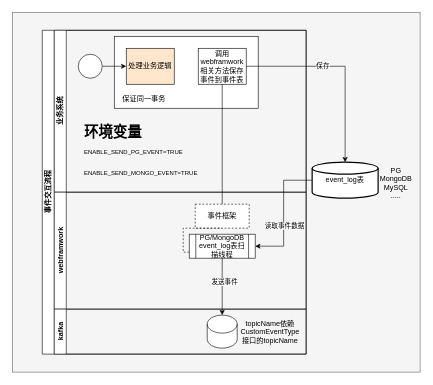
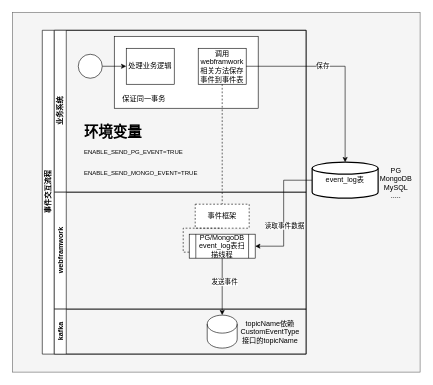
node "处理业务逻辑": fillcolor #ffe6cc -> #ffffff
edge "调用webframwork相关方法保存事件到事件表" -- "事件框架": style solid -> dashed
